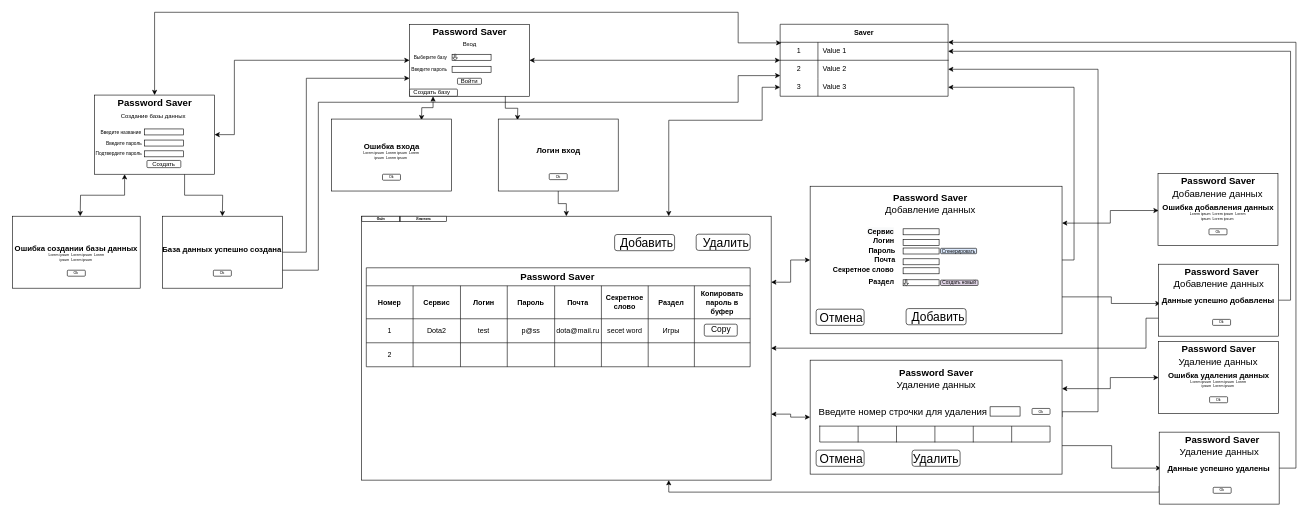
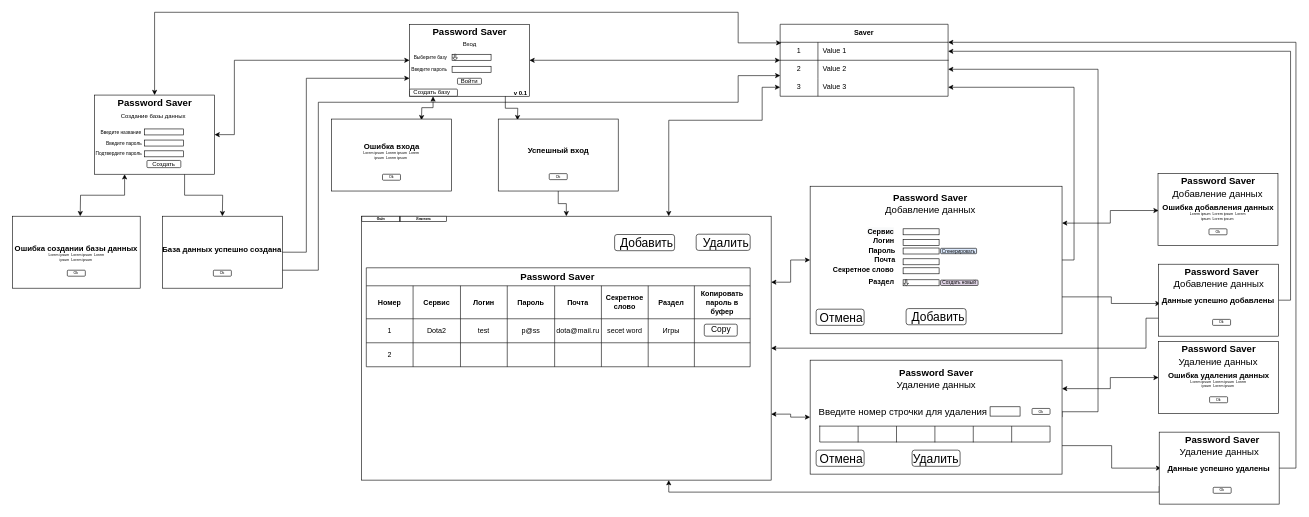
node "v 0.1": added
node "Логин вход": label "Логин вход" -> "Успешный вход"
